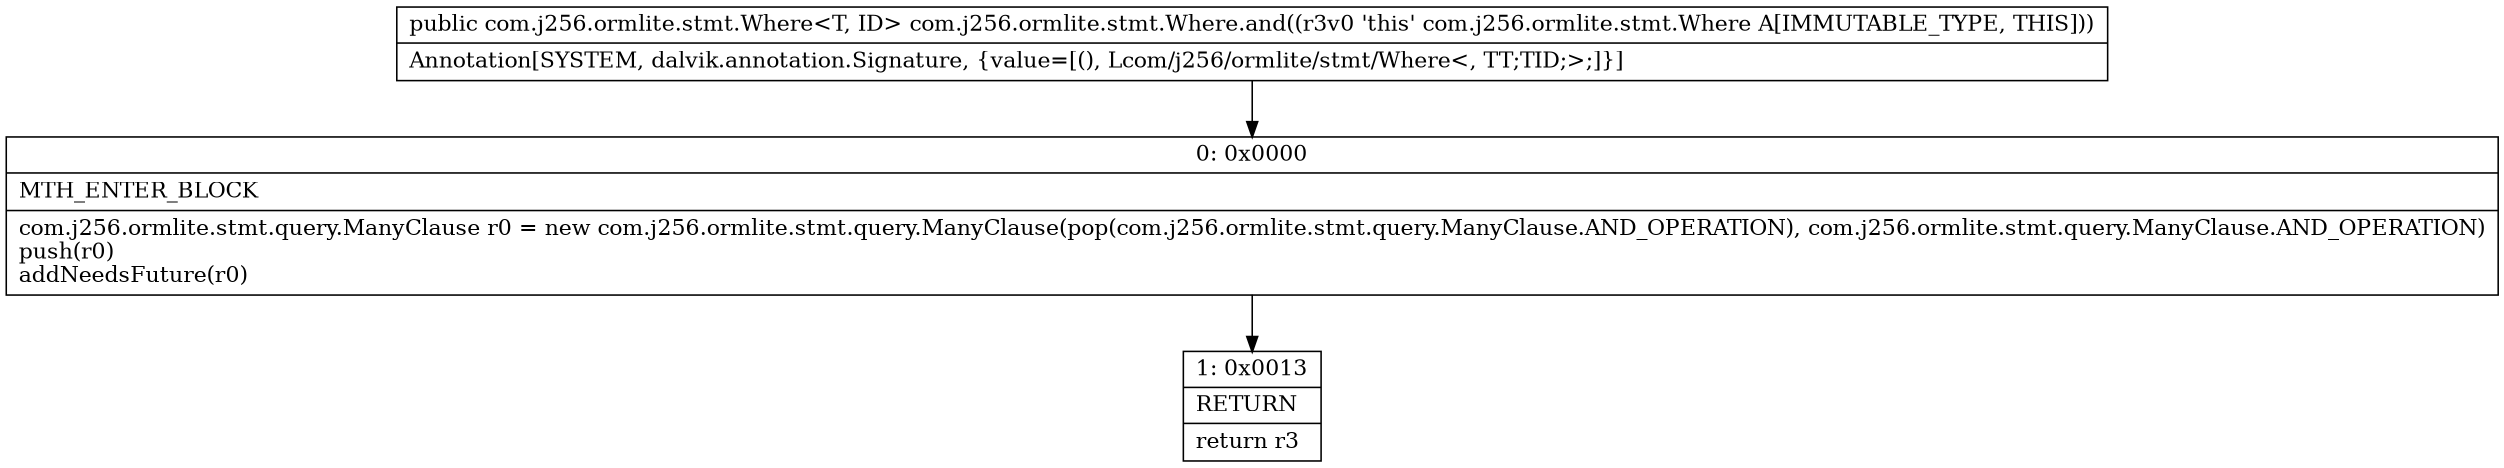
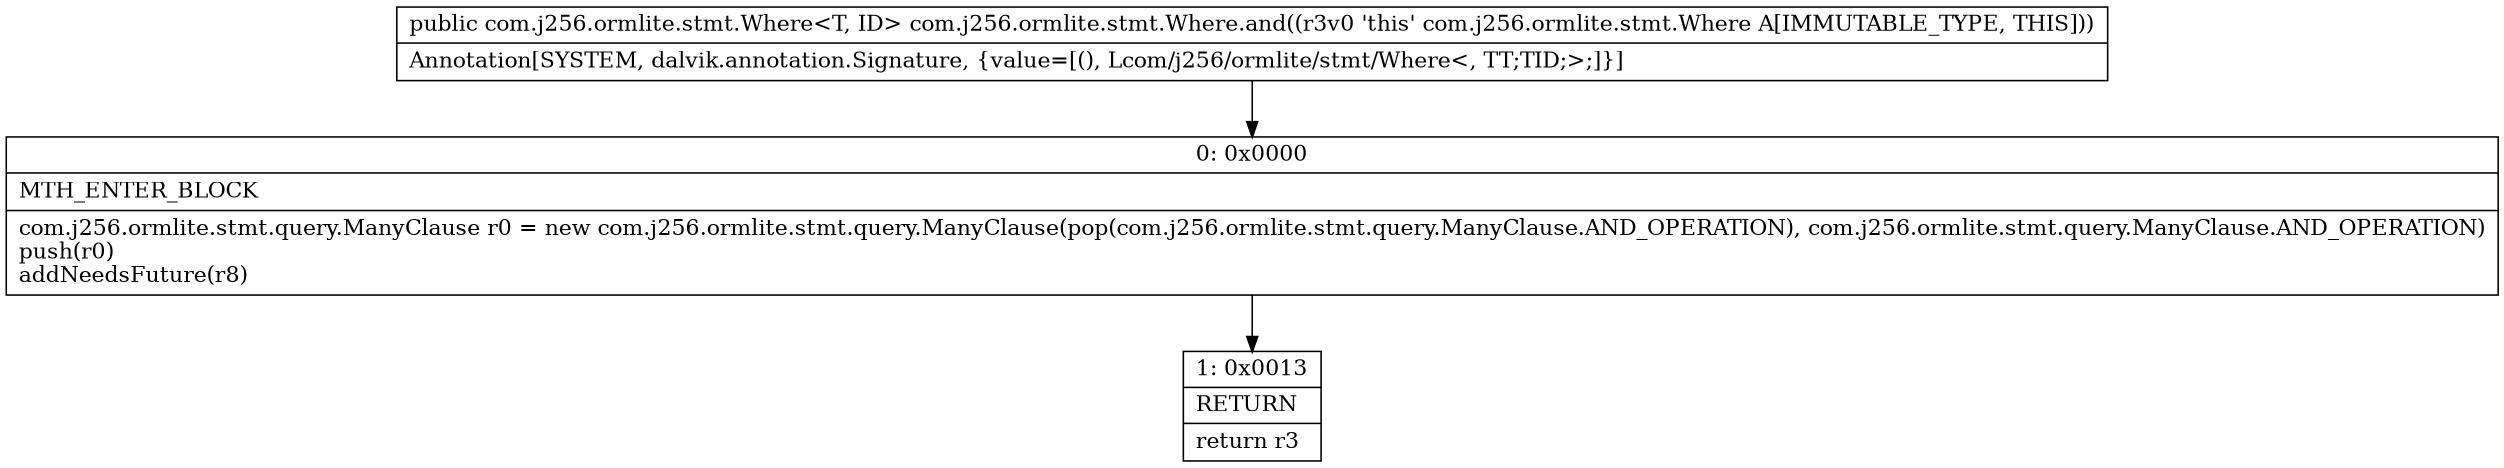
node "0: 0x0000": text "addNeedsFuture(r0)" -> "addNeedsFuture(r8)"
